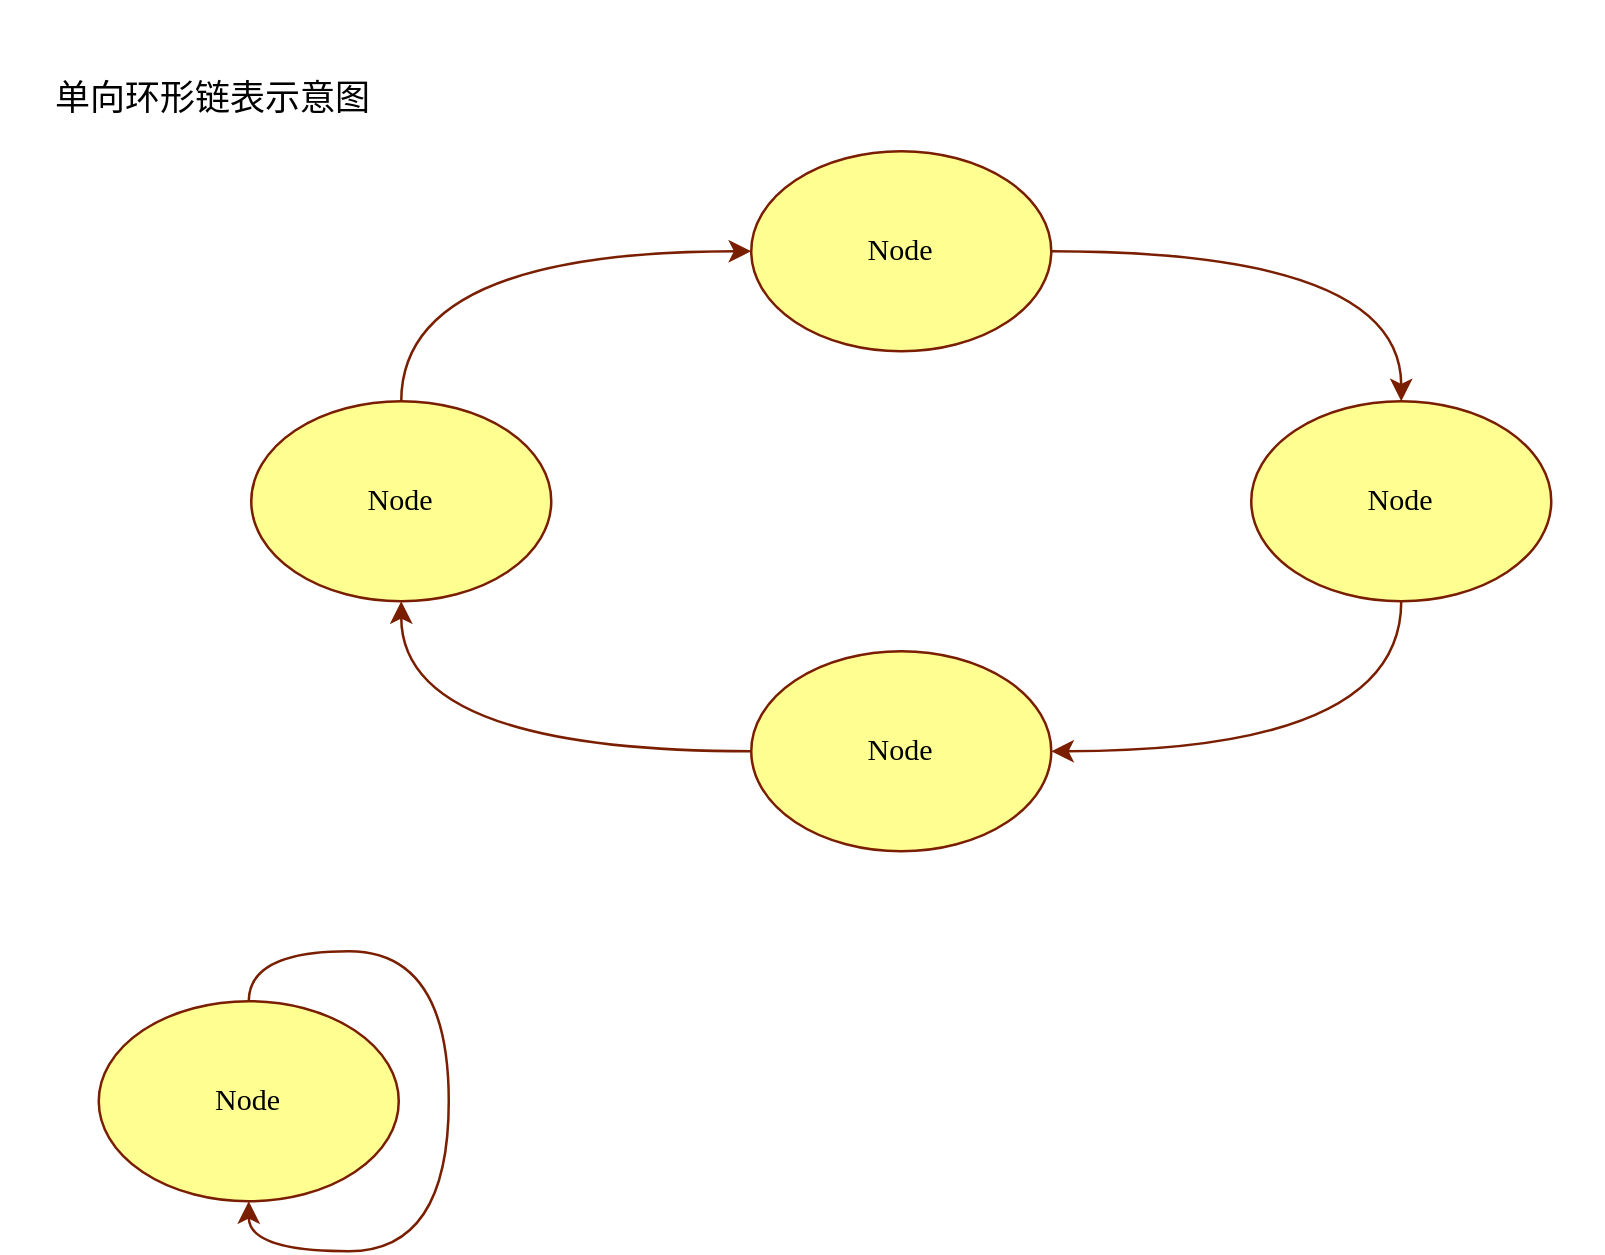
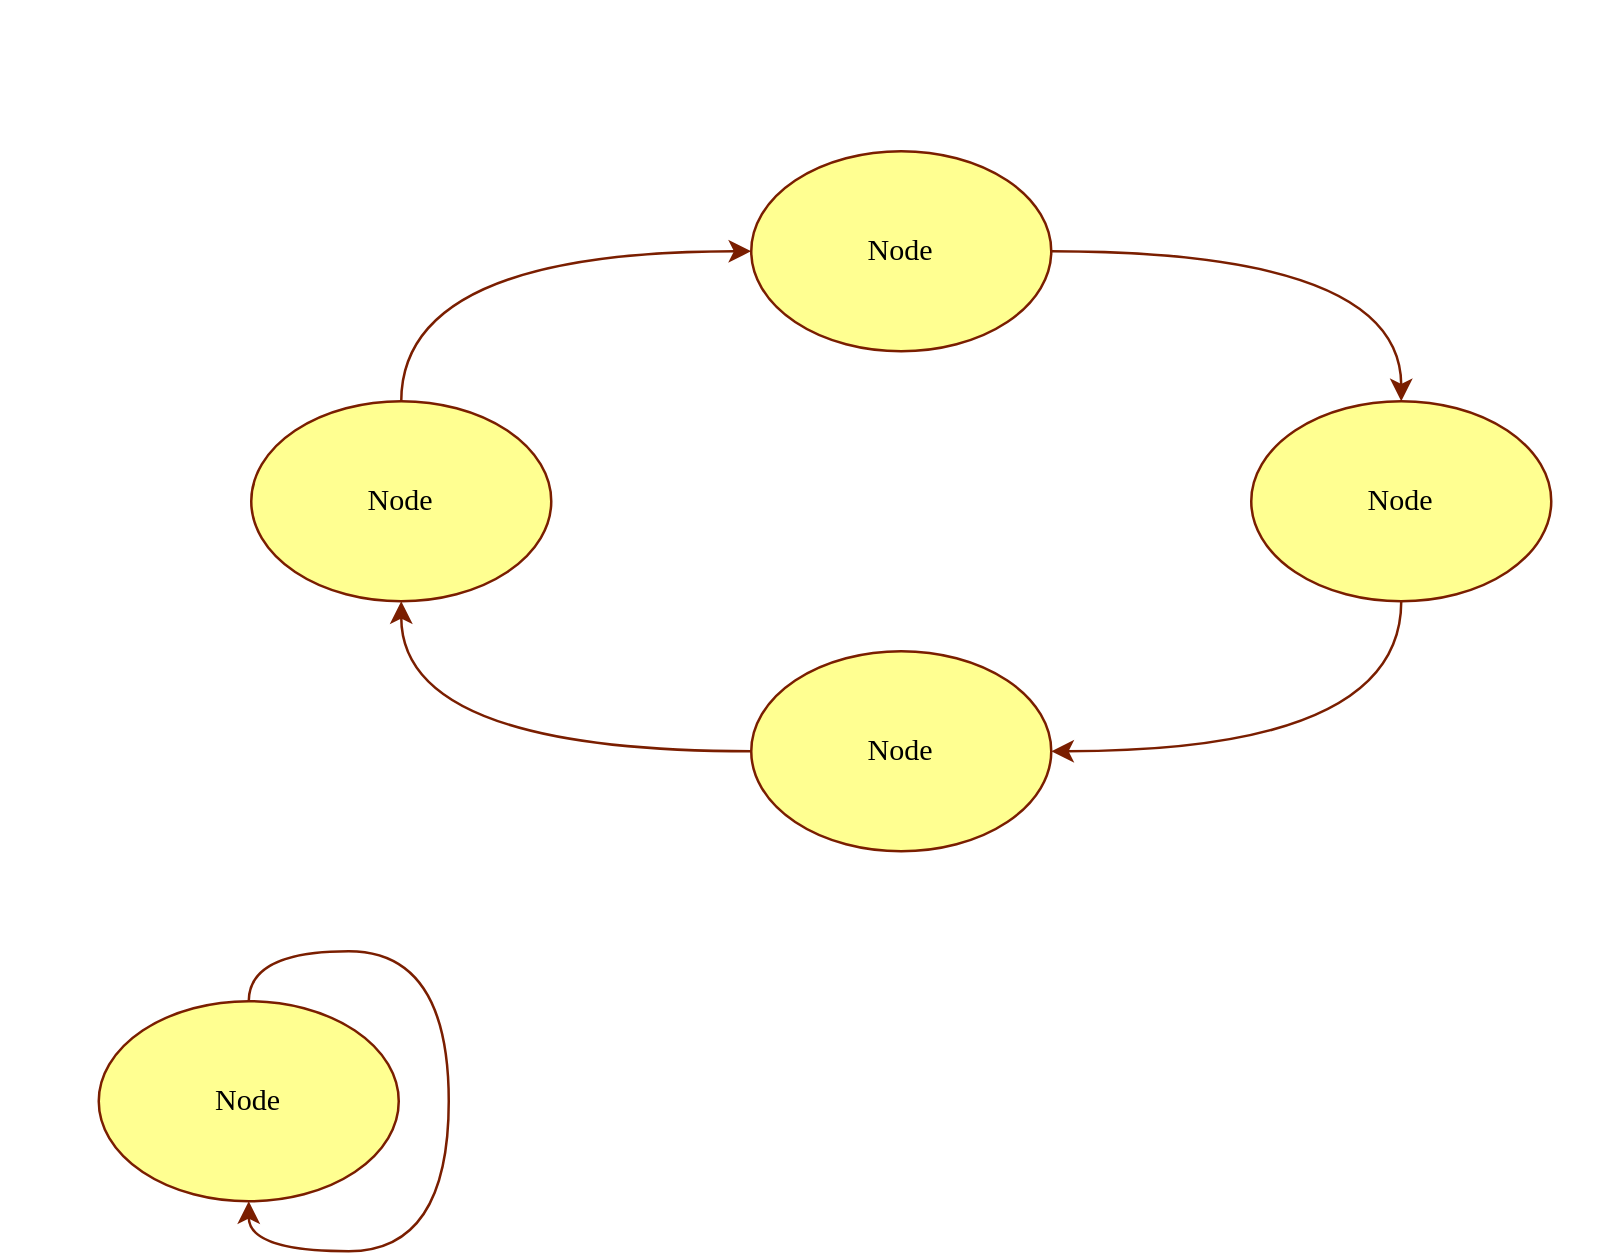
node "单向环形链表示意图": removed
